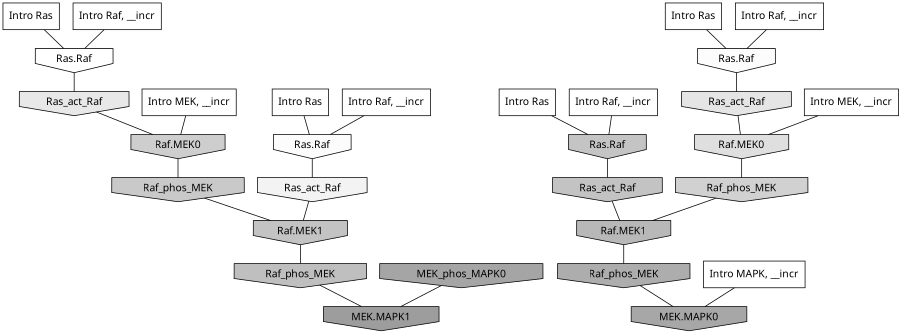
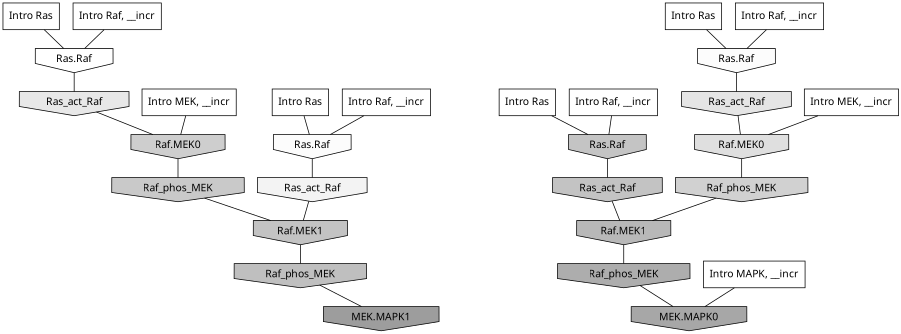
node "MEK_phos_MAPK0": removed
